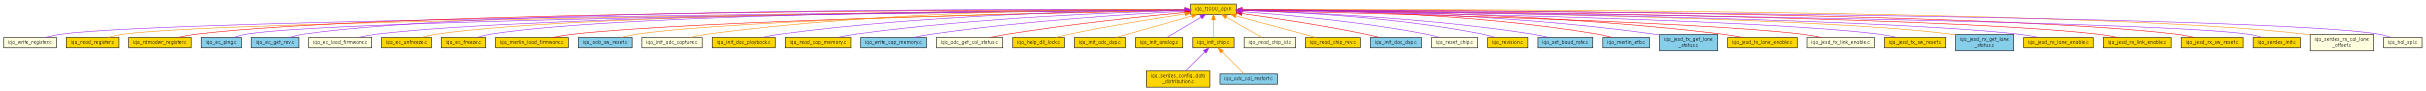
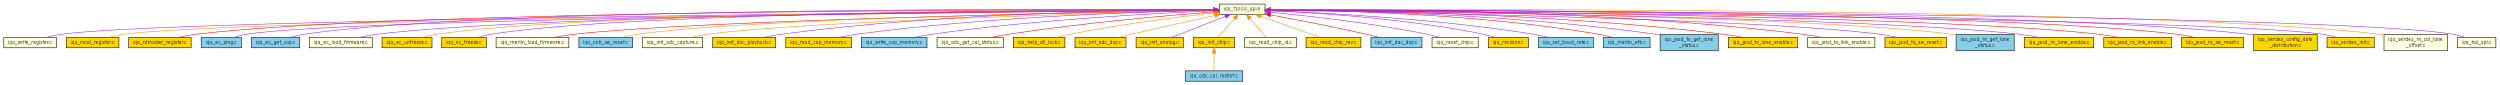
node "iqa_f1000_api.h": fillcolor gold -> lightyellow
node "iqa_ec_get_rev.c": label "iqa_ec_get_rev.c" -> "iqa_ec_get_cap.c"
node "iqa_merlin_load_firmware.c": fillcolor gold -> lightyellow
edge "iqa_serdes_config_data _distribution.c" -> "iqa_init_chip.c": now "iqa_serdes_config_data _distribution.c" -> "iqa_f1000_api.h"
